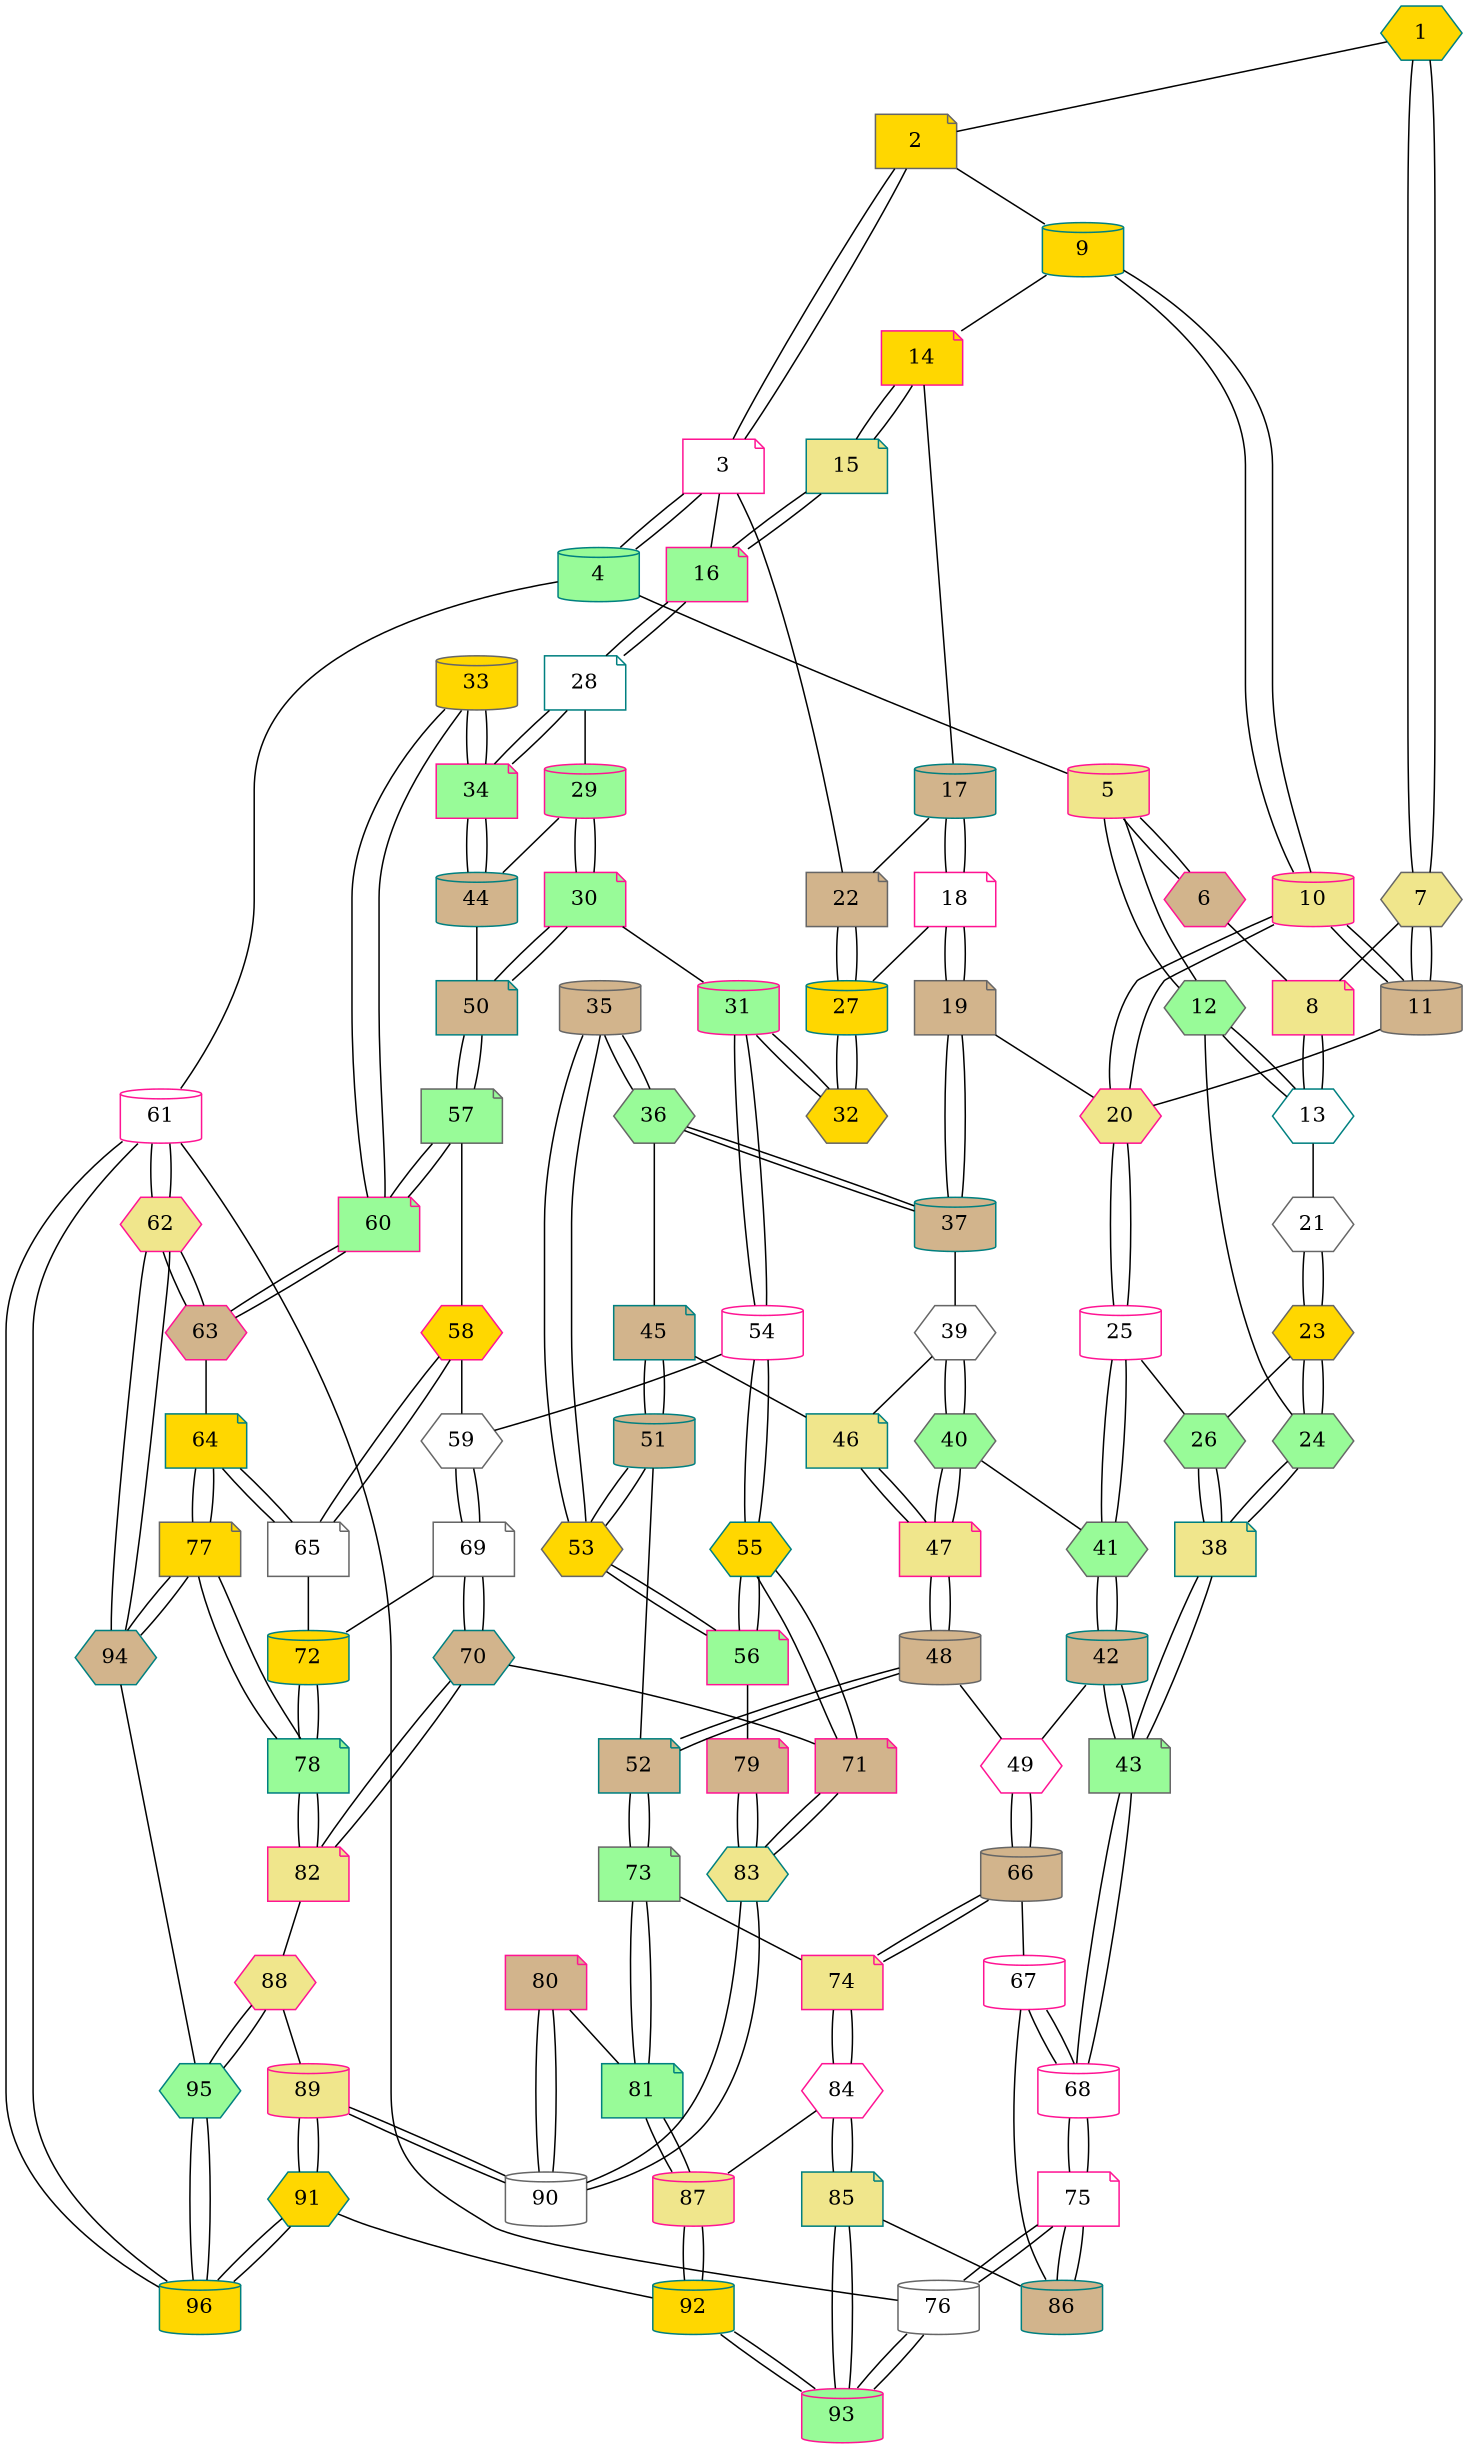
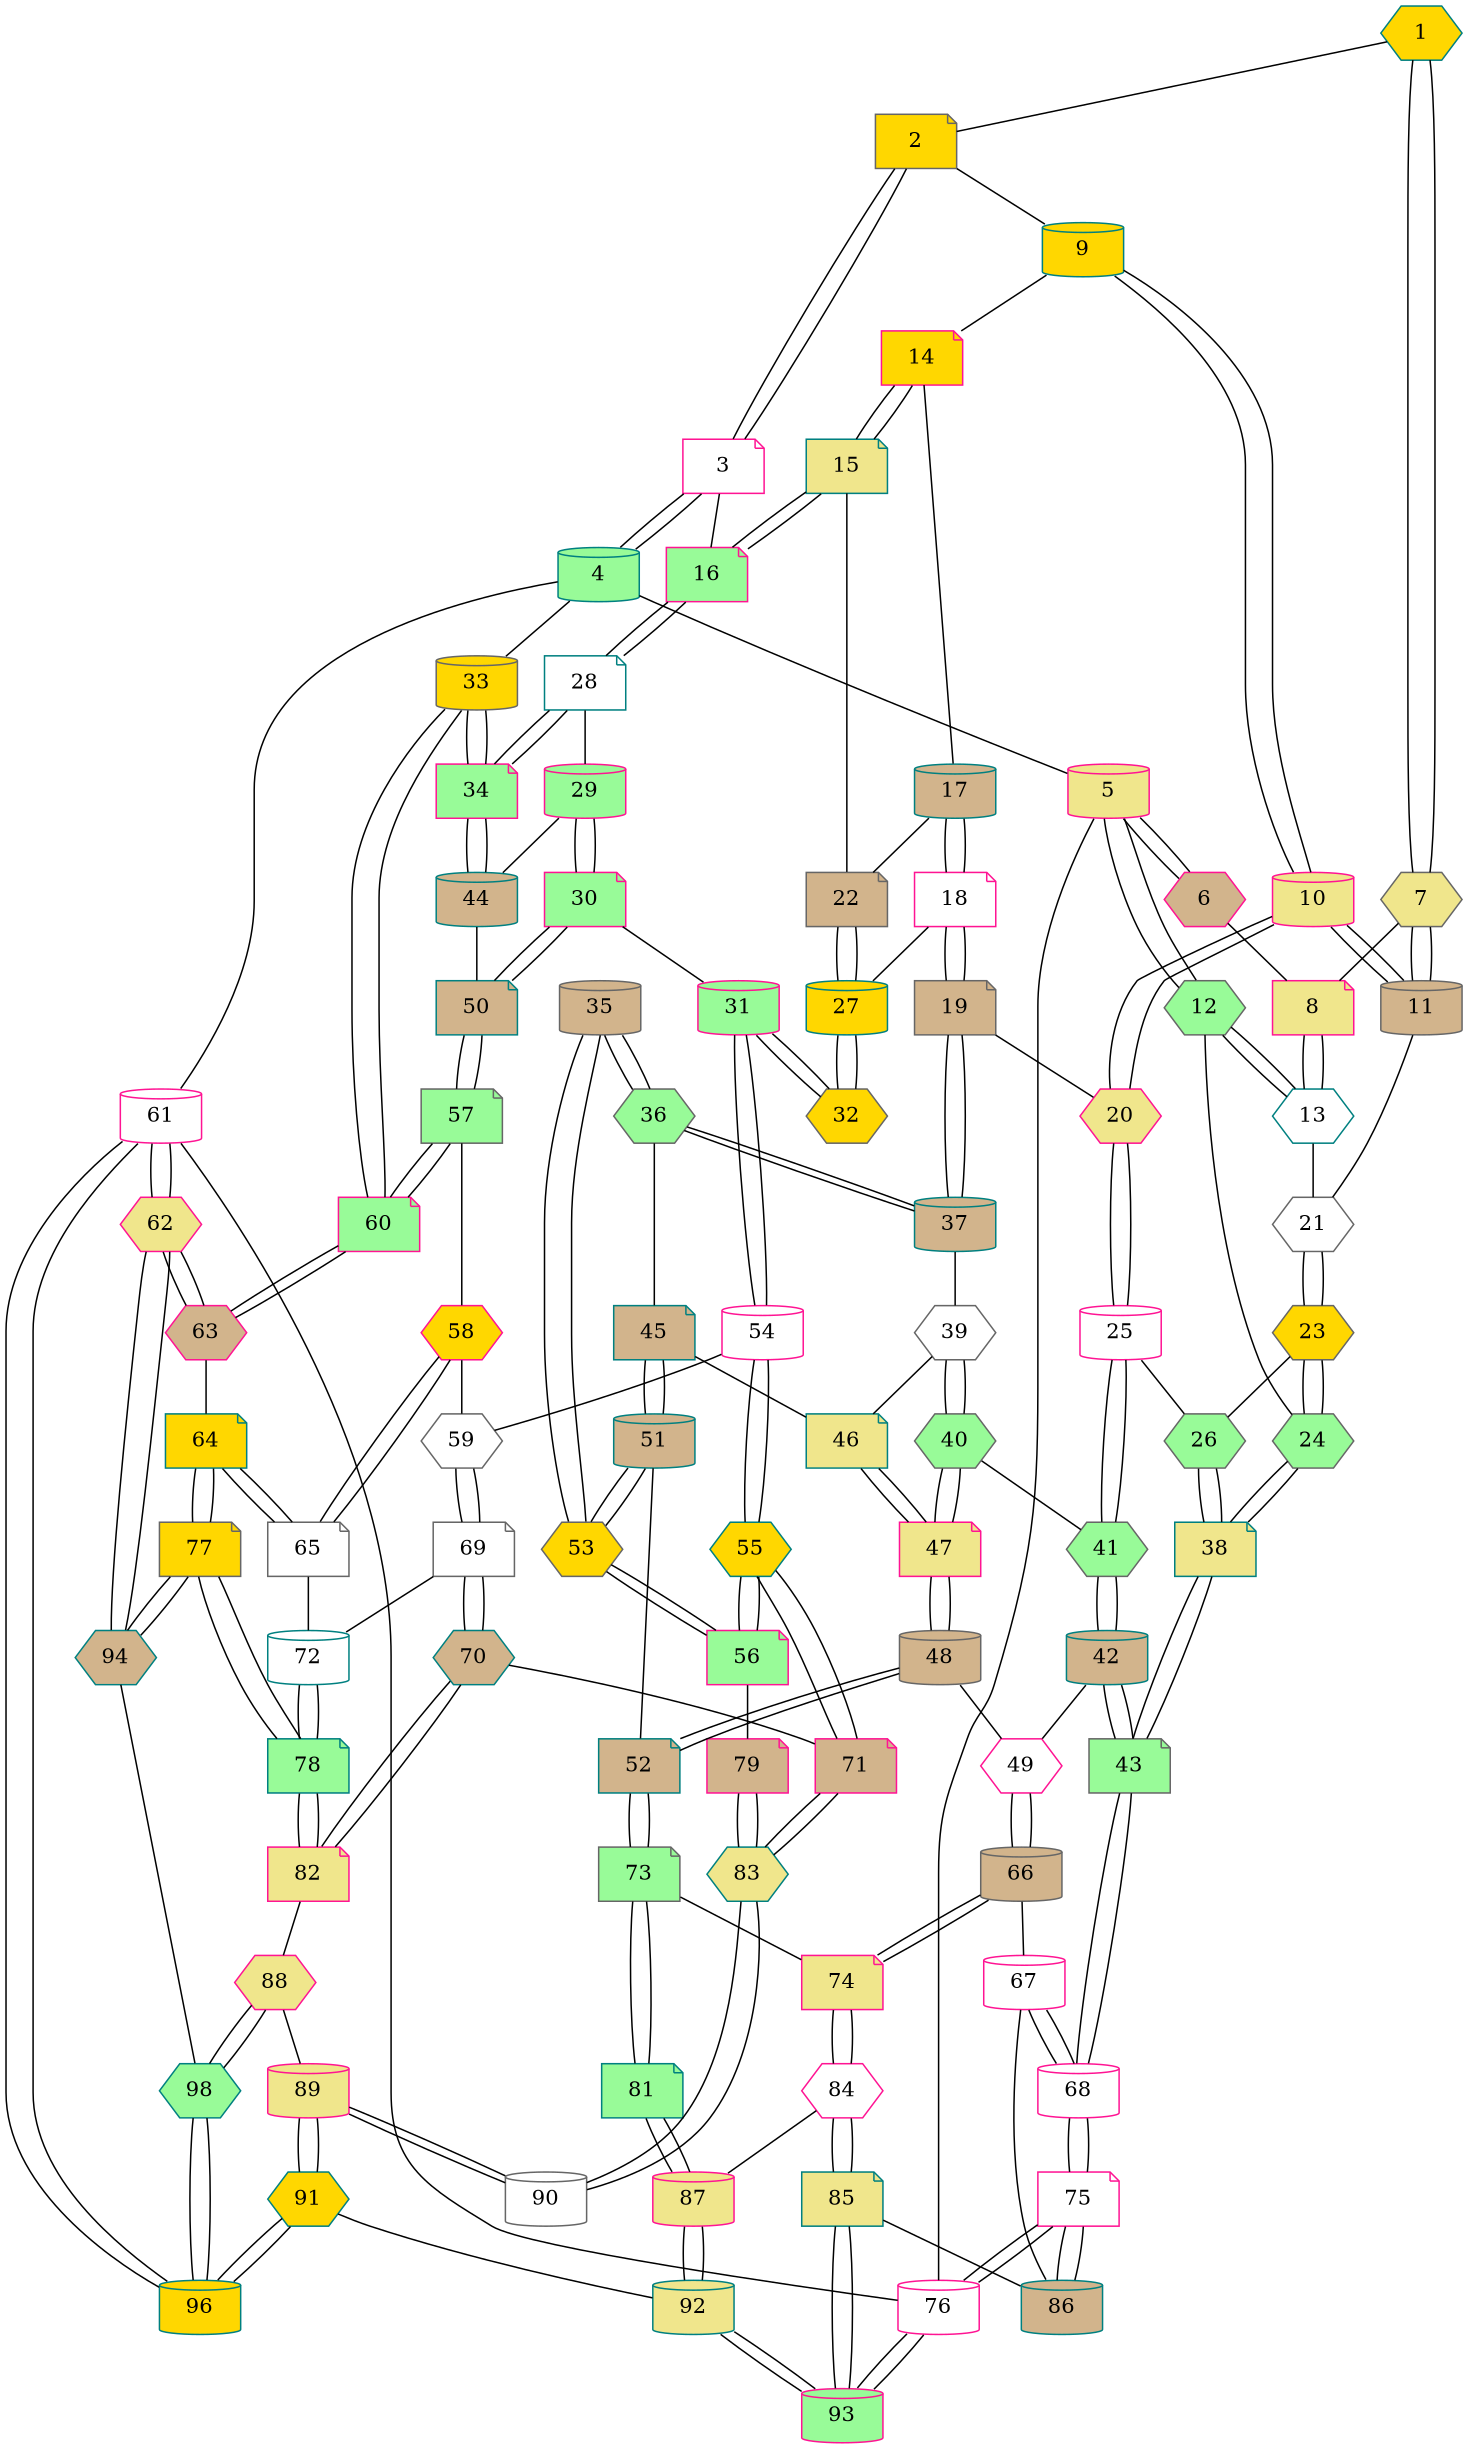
edge "4" -- "33": added
edge "3" -- "22": now "15" -- "22"
edge "11" -- "20": now "11" -- "21"
edge "5" -- "76": added
node "72": fillcolor gold -> white
node "80": removed
node "95": label "95" -> "98"
node "92": fillcolor gold -> khaki
node "76": color gray40 -> deeppink
